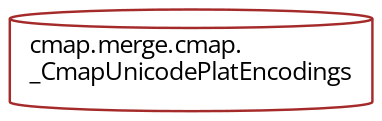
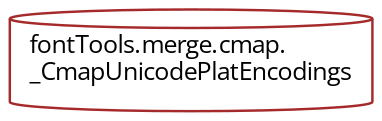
node "cmap.merge.cmap. _CmapUnicodePlatEncodings": label "cmap.merge.cmap. _CmapUnicodePlatEncodings" -> "fontTools.merge.cmap. _CmapUnicodePlatEncodings"
